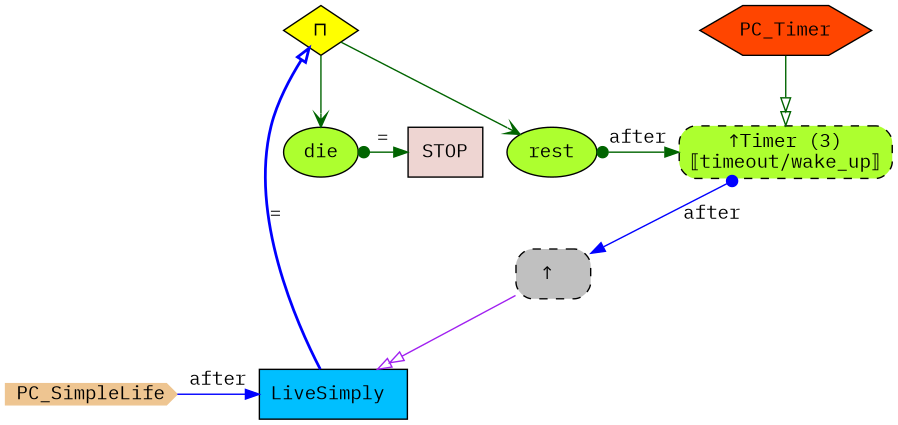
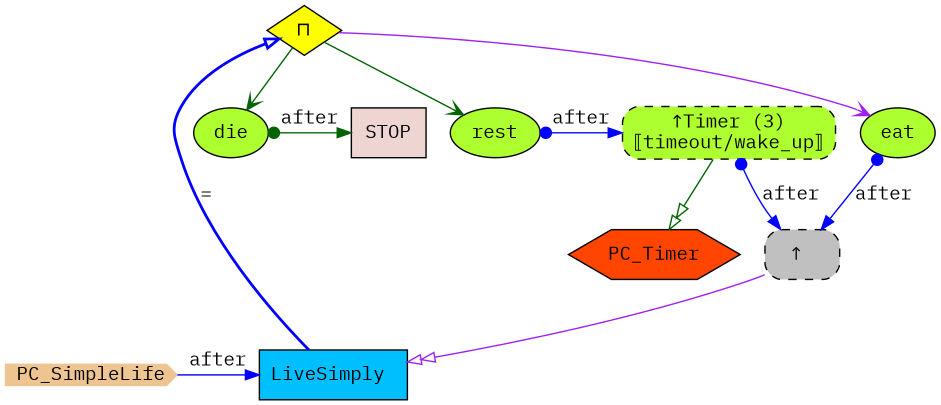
edge "PC_Timer" -> "↑Timer (3) ⟦timeout/wake_up⟧": reversed
node "eat": added
edge "die" -- "STOP": label "=" -> "after"
edge "rest" -- "↑Timer (3) ⟦timeout/wake_up⟧": color darkgreen -> blue
